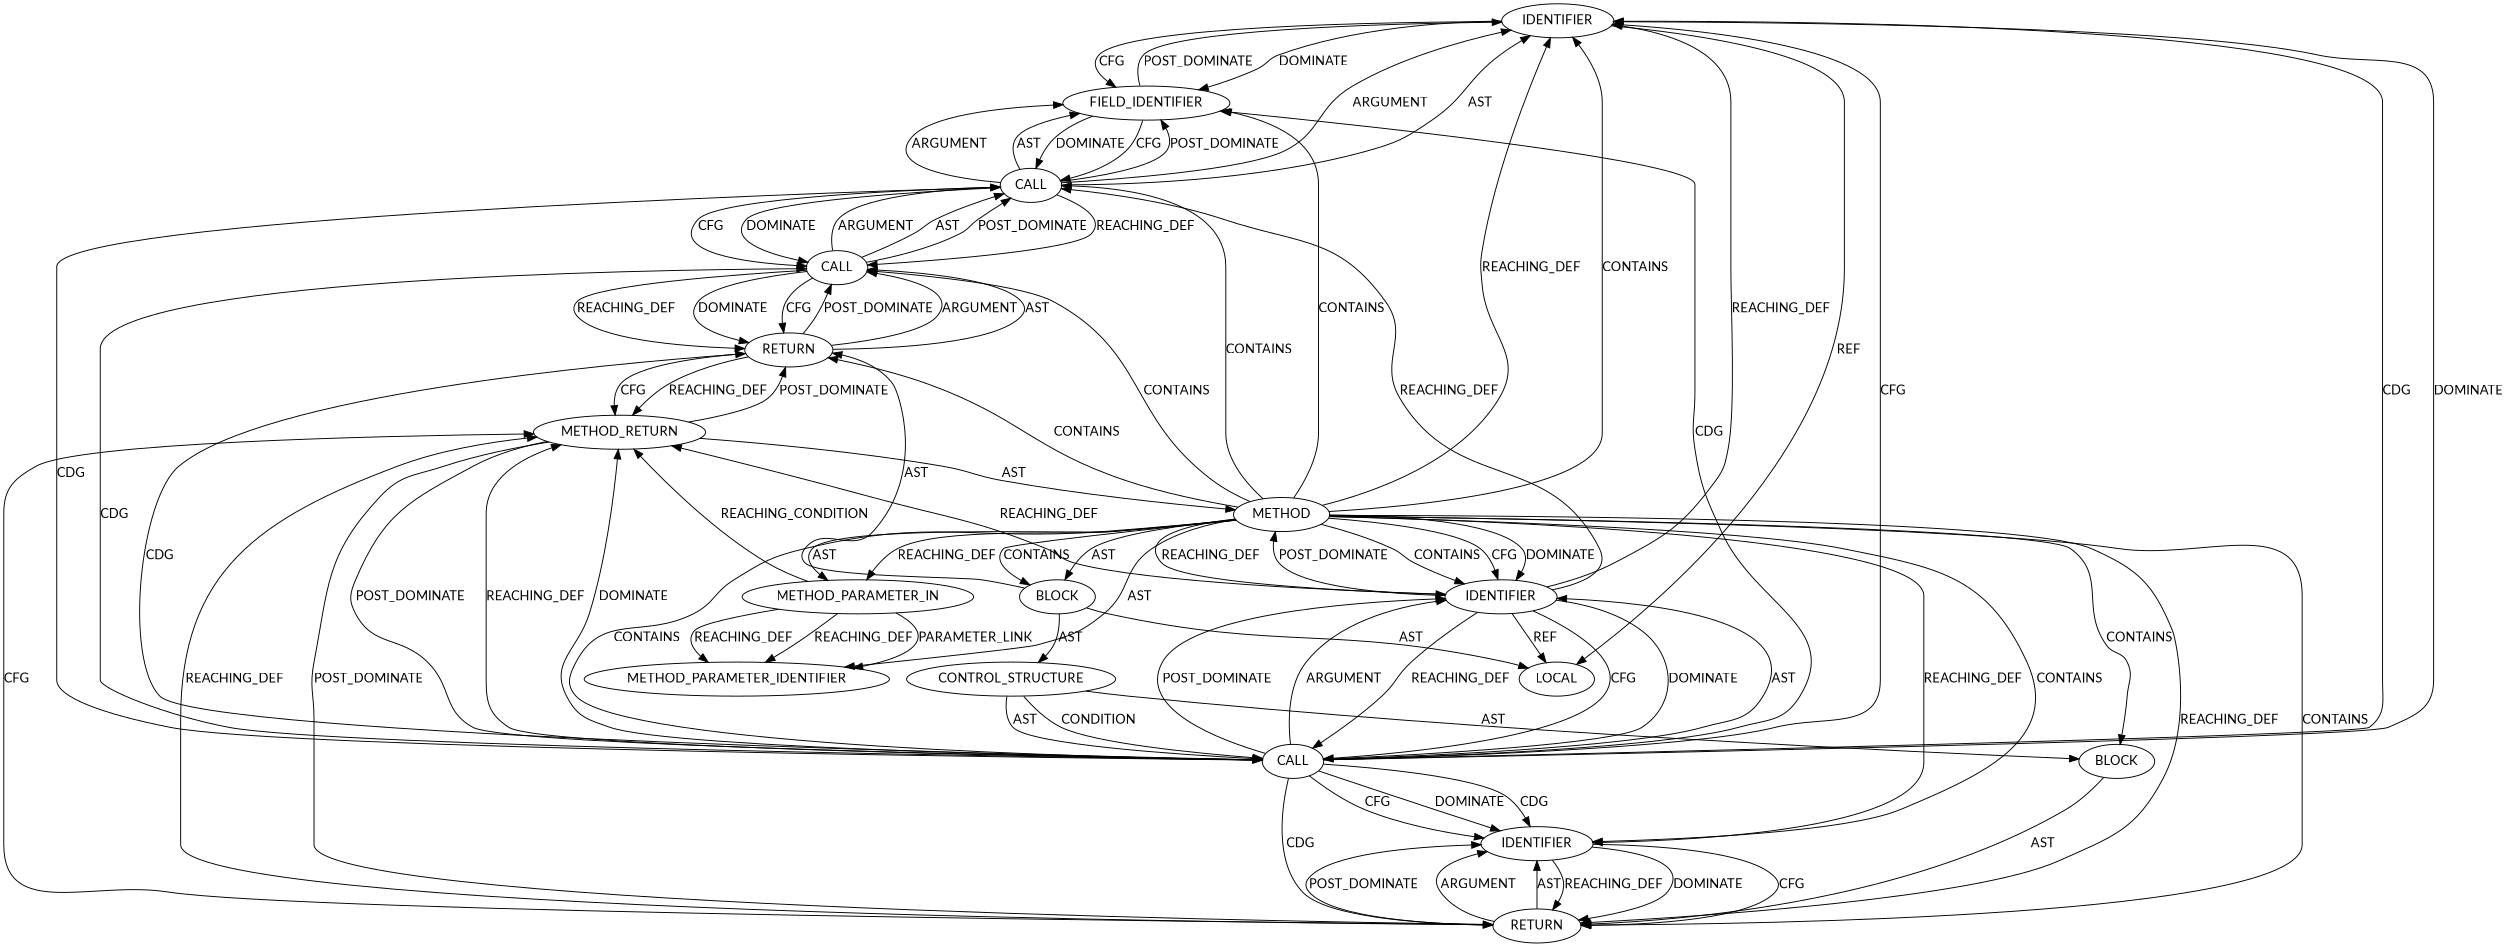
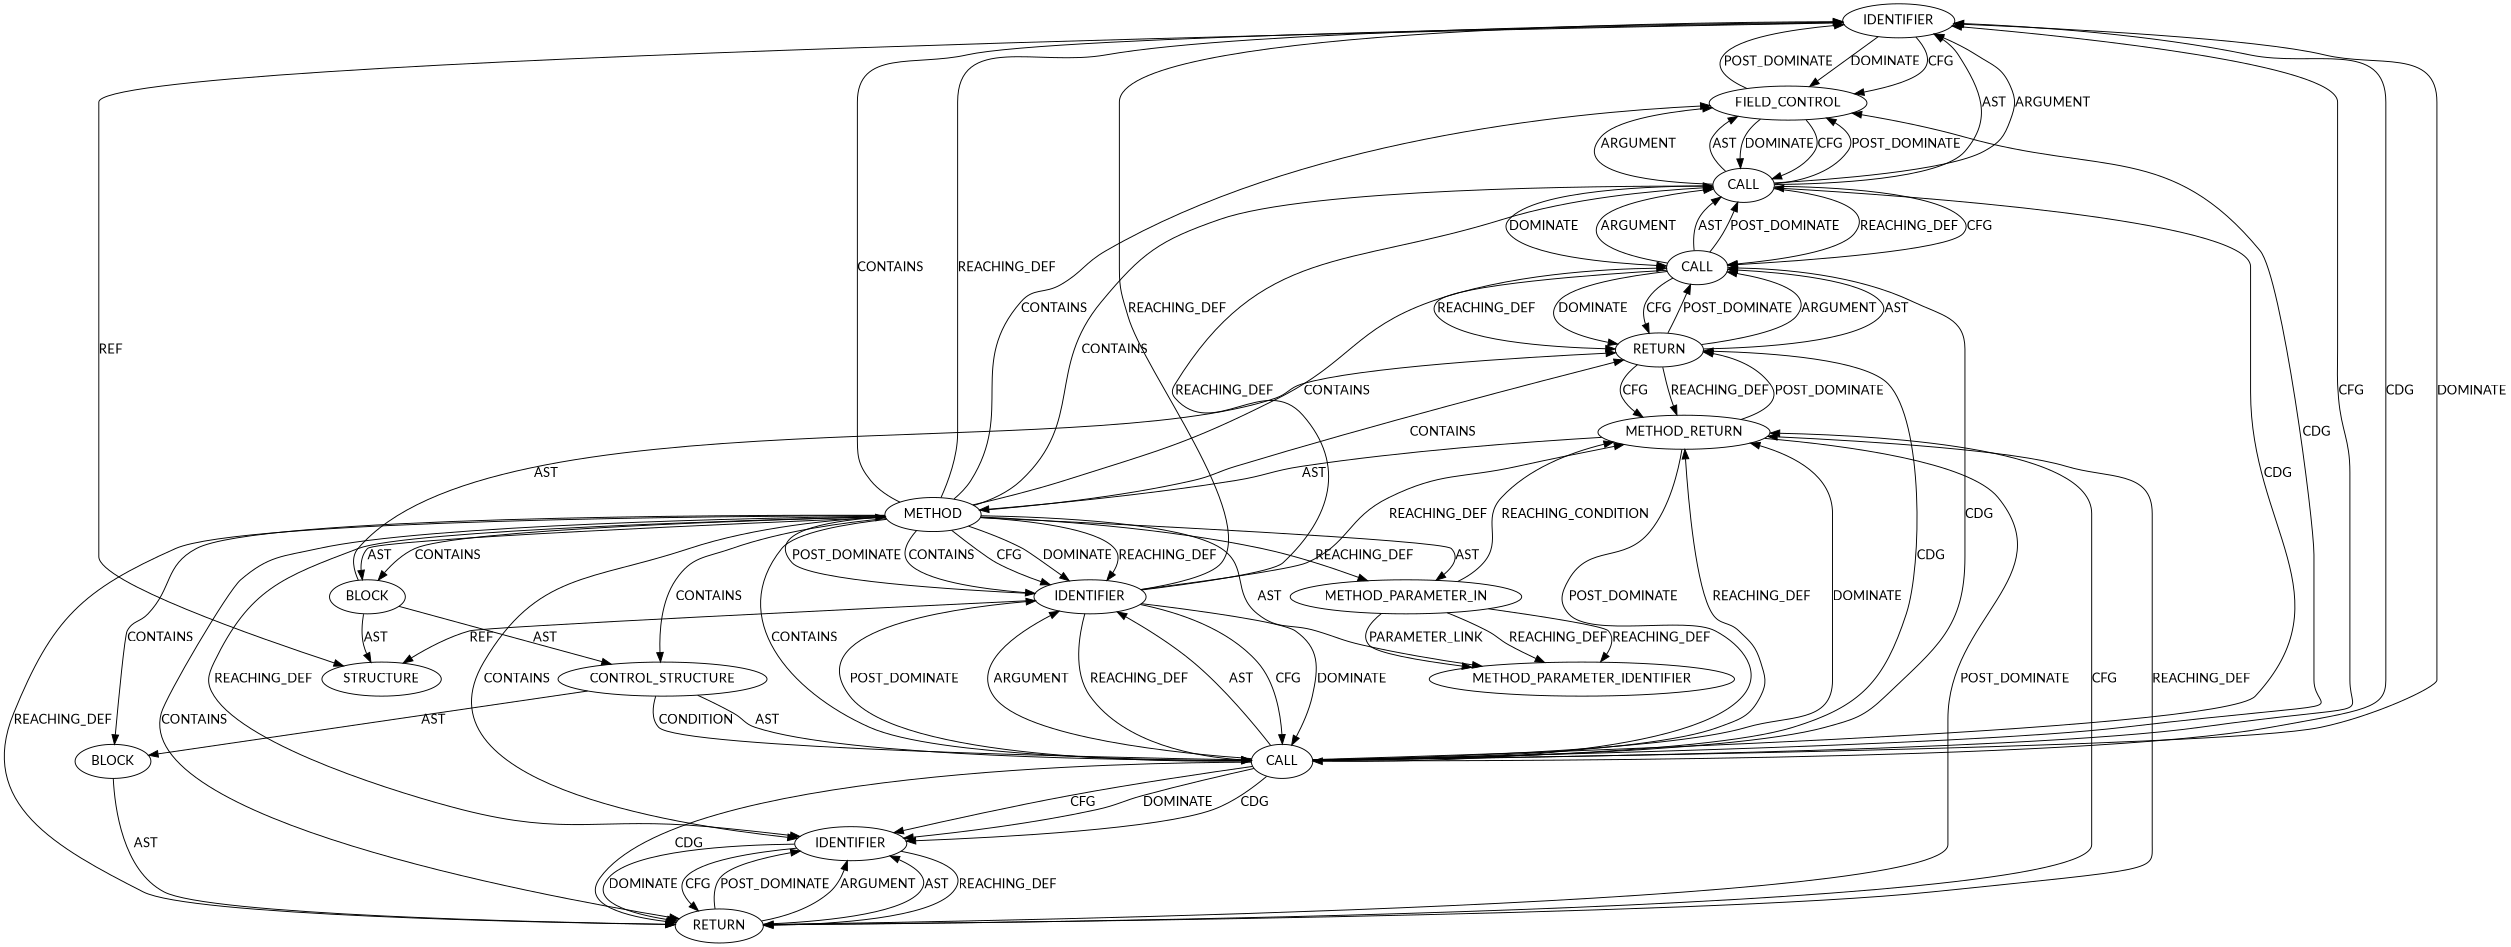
node "FIELD_IDENTIFIER": label "FIELD_IDENTIFIER" -> "FIELD_CONTROL"
edge "METHOD" -> "CONTROL_STRUCTURE": added, label "CONTAINS"
node "LOCAL": label "LOCAL" -> "STRUCTURE"
